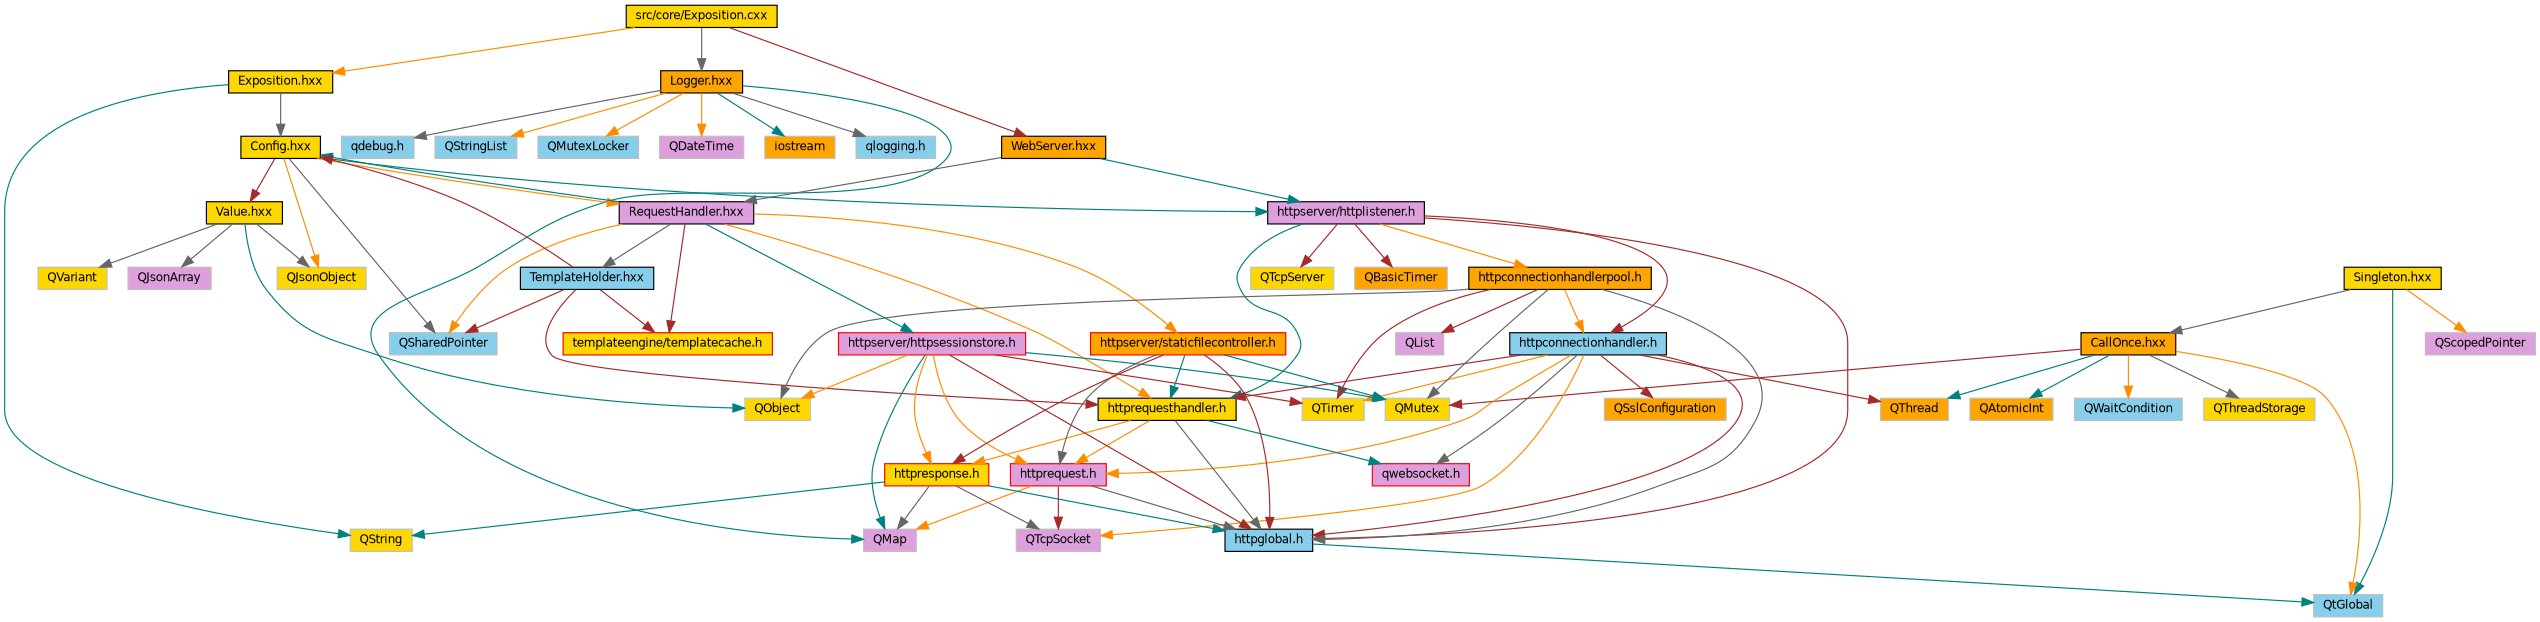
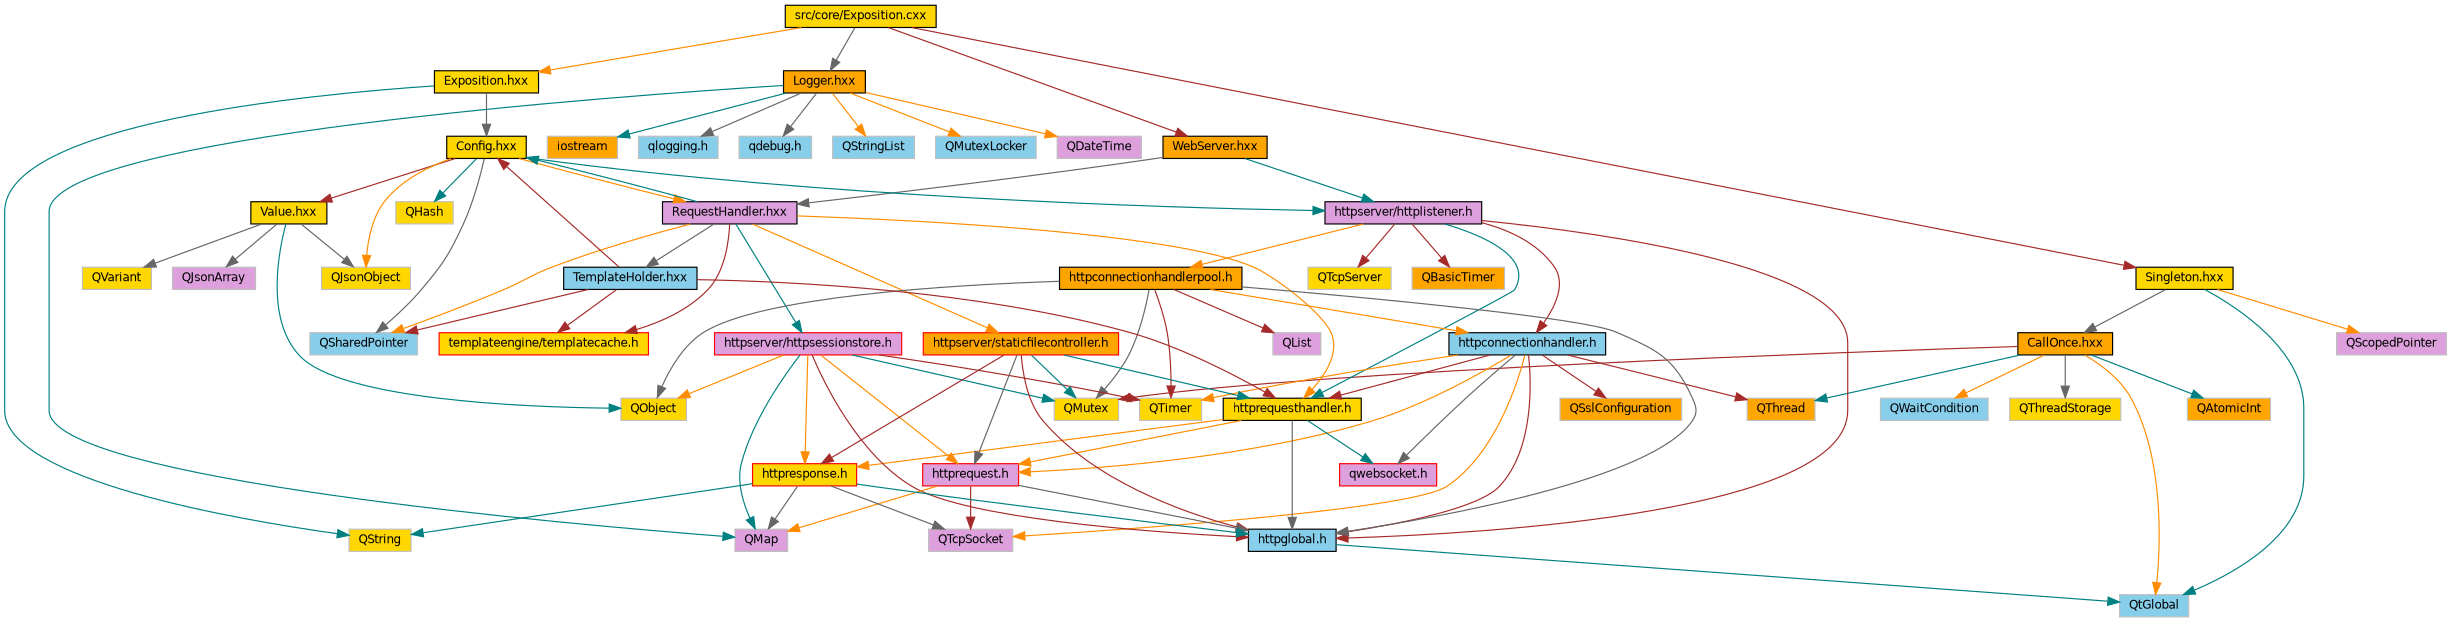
edge "src/core/Exposition.cxx" -> "Singleton.hxx": added
node "QHash": added
